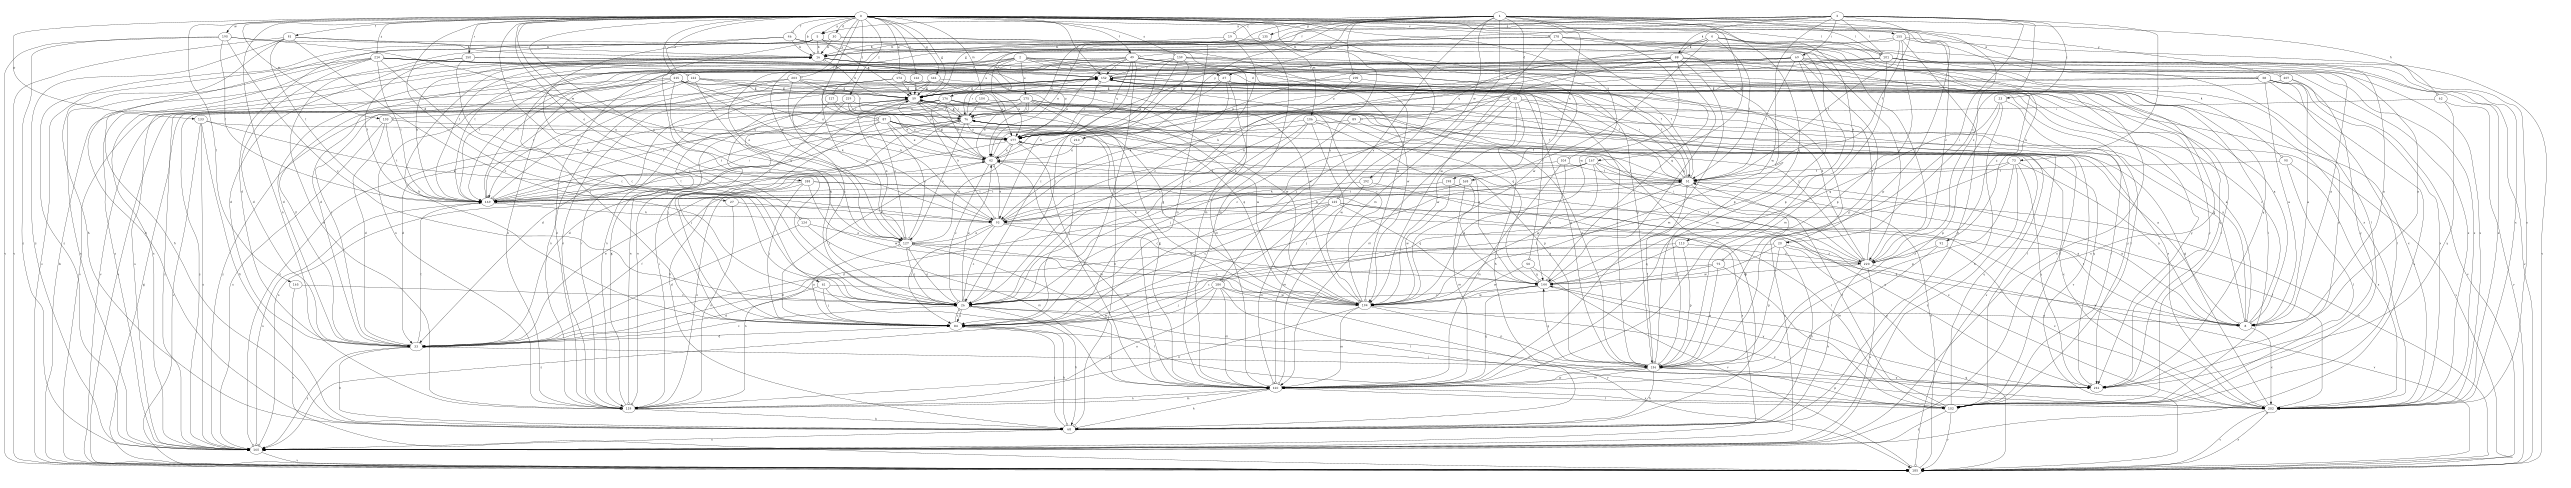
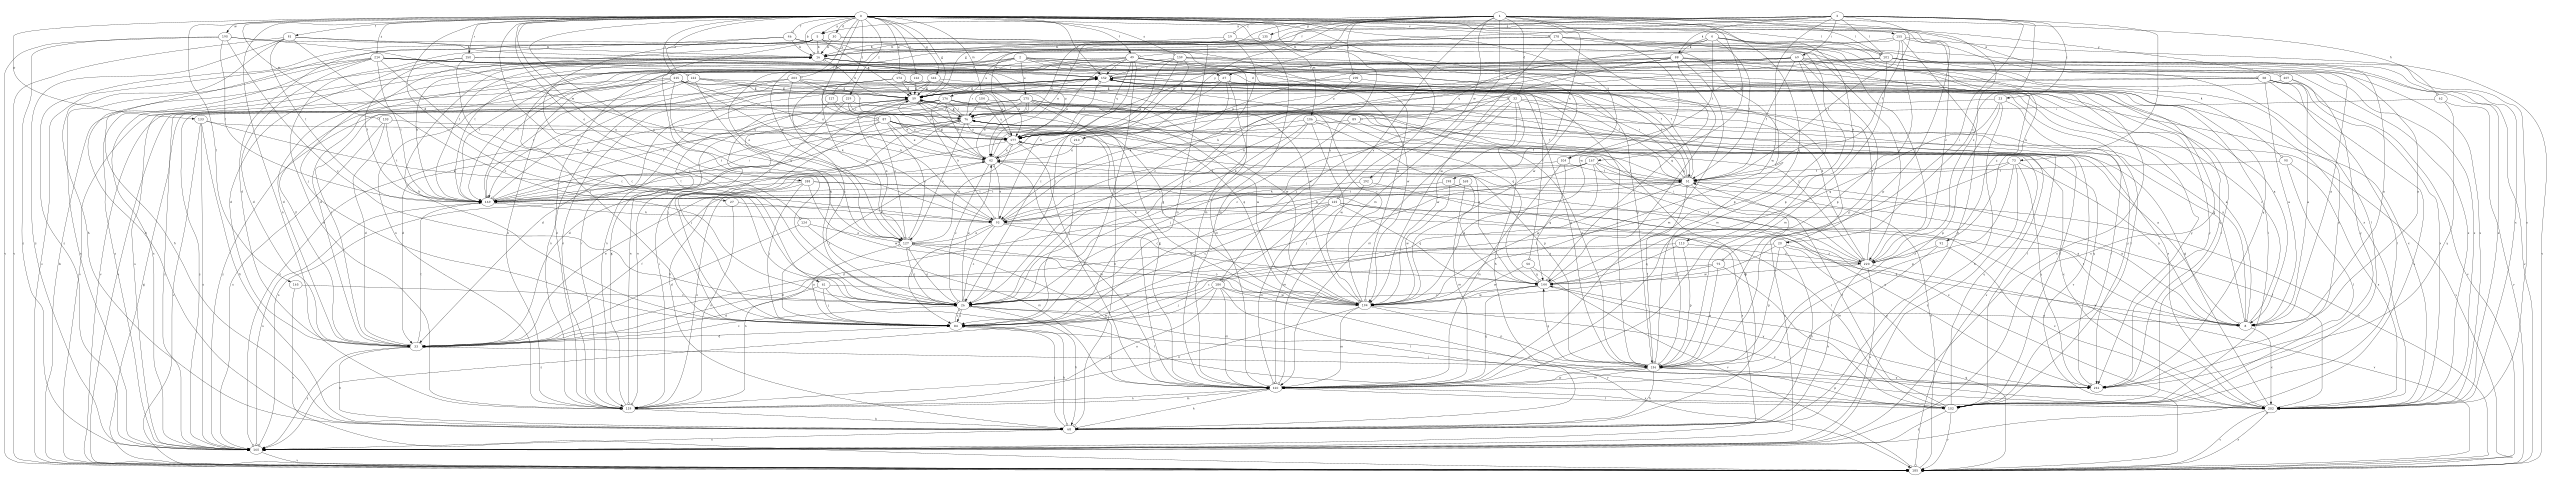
edge "0" -> "103": arrowhead normal -> odot
edge "214" -> "8": arrowhead odot -> normal
edge "2" -> "76": now "23" -> "76"
edge "104" -> "103": now "104" -> "177"
edge "4" -> "168": now "4" -> "204"
edge "5" -> "84": added, label "j"
